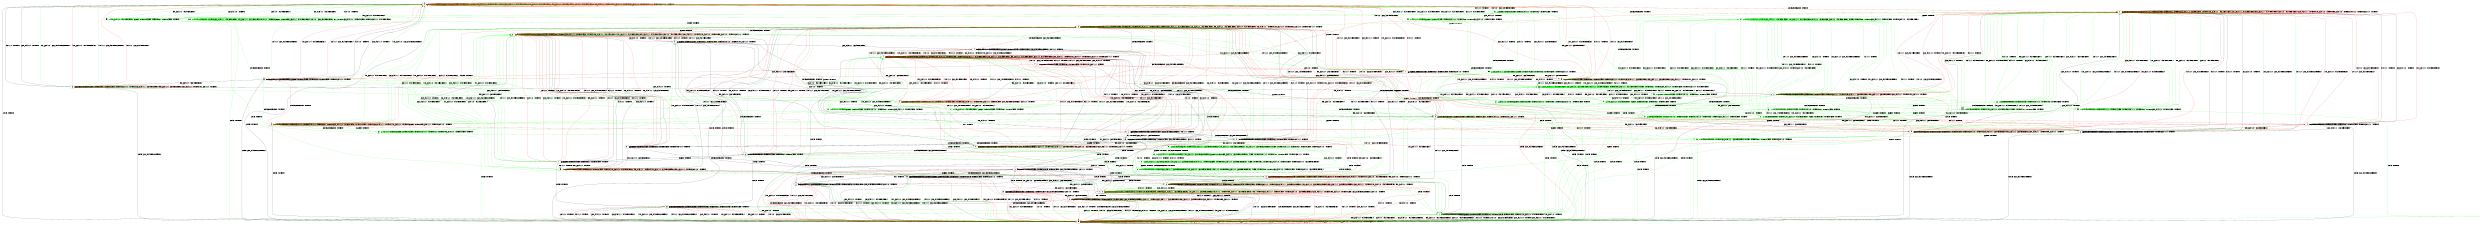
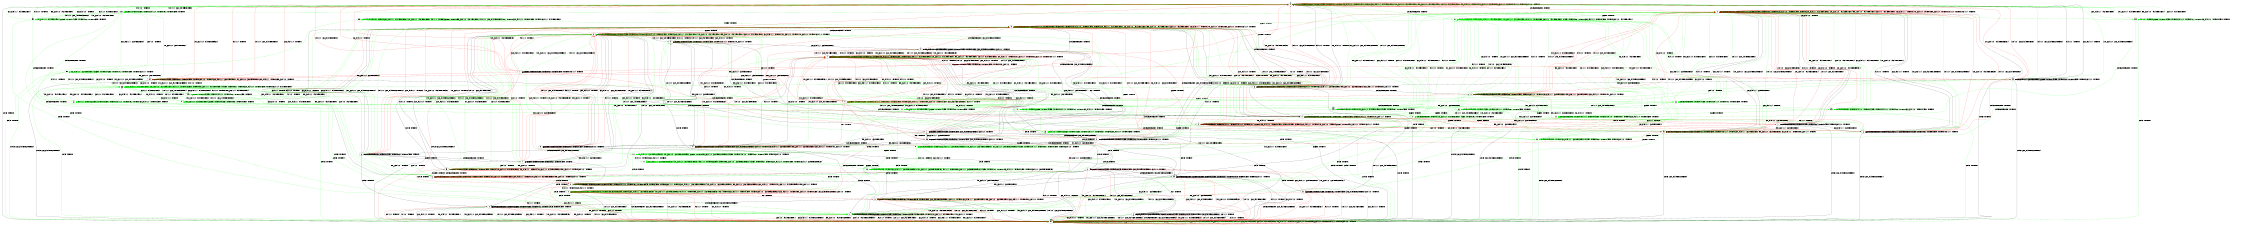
edge "ww" -> "tt": removed, label "CLOSECONNECTION / TIMEOUT"
edge "jj" -> "u": removed, label "FIN+ACK(V,V,0) / ACK(NEXT,NEXT,0)"
